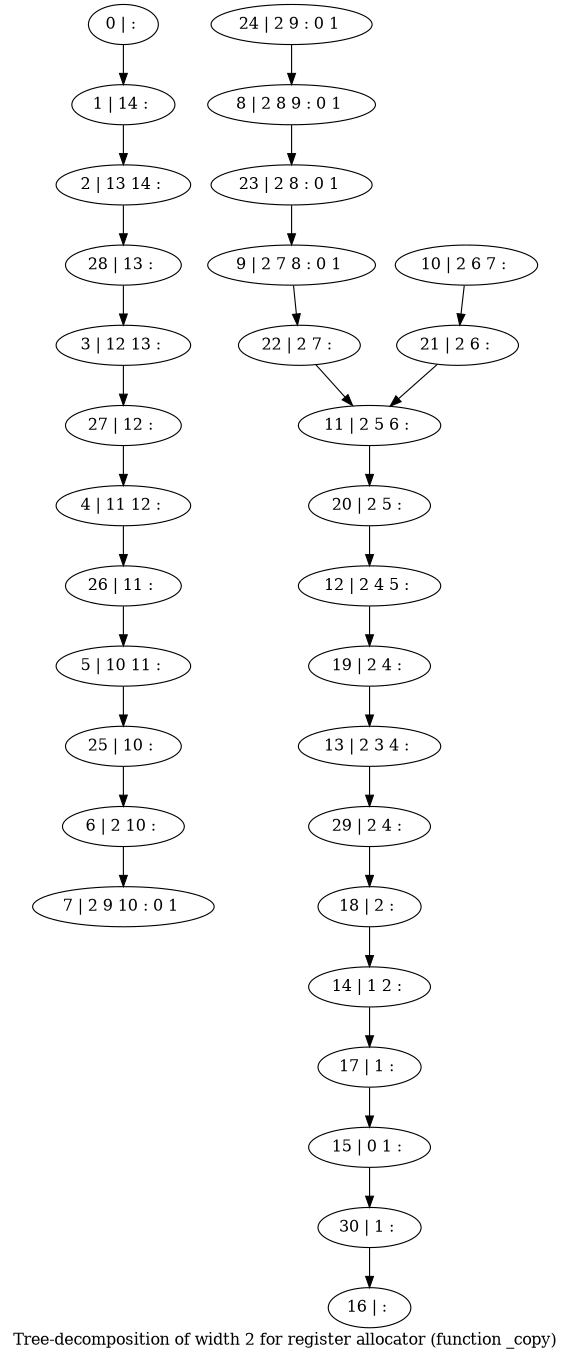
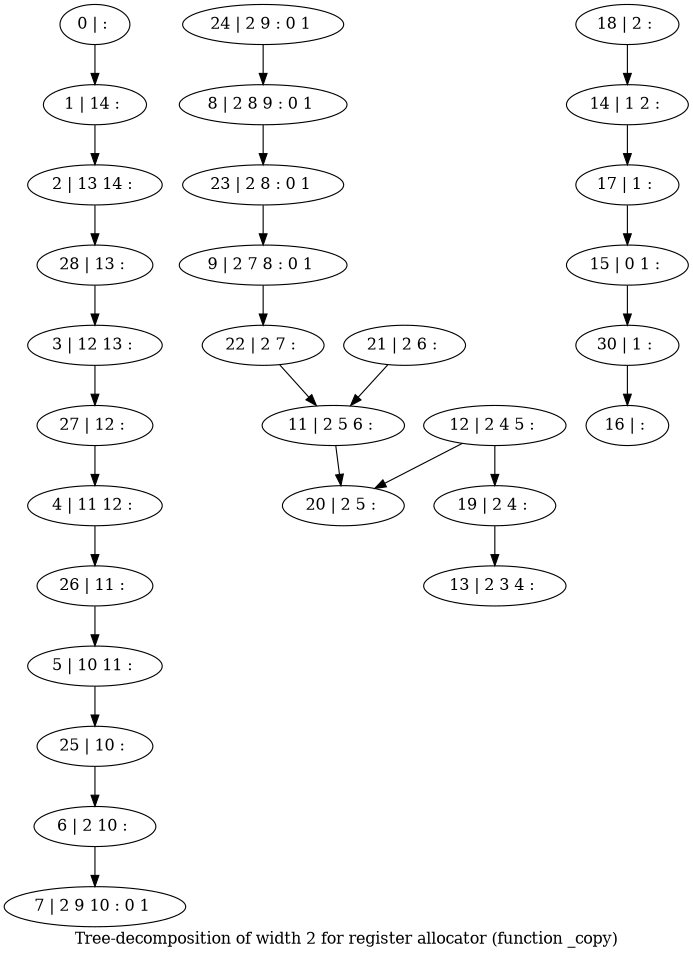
node "10 | 2 6 7 :": removed
edge "20 | 2 5 :" -> "12 | 2 4 5 :": reversed
node "29 | 2 4 :": removed
